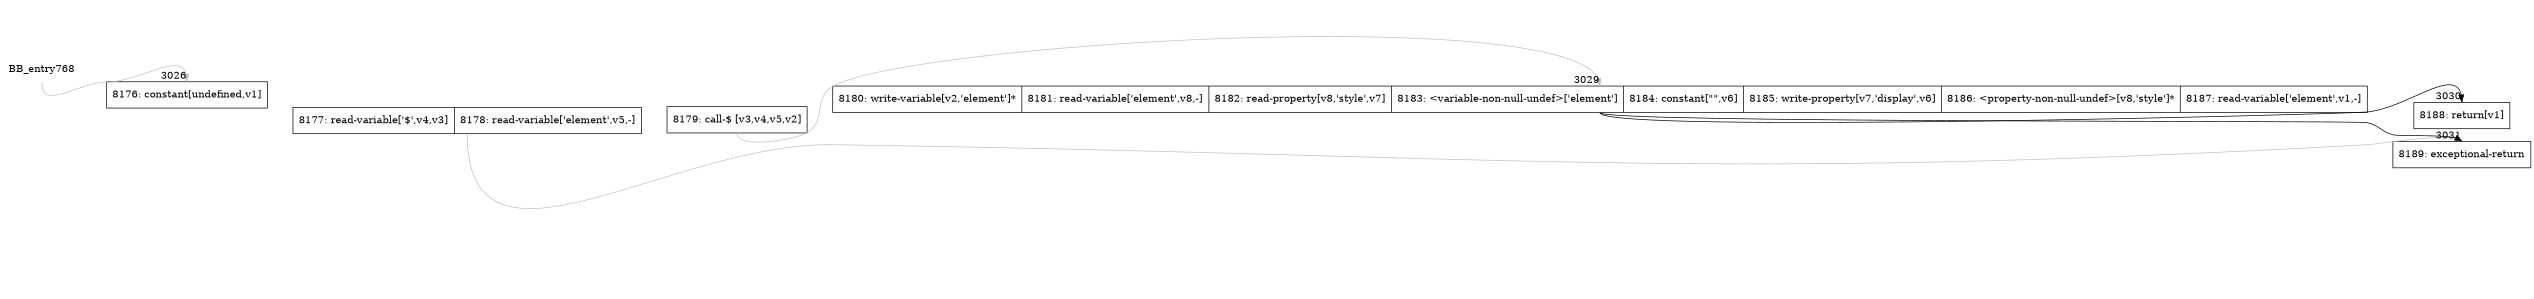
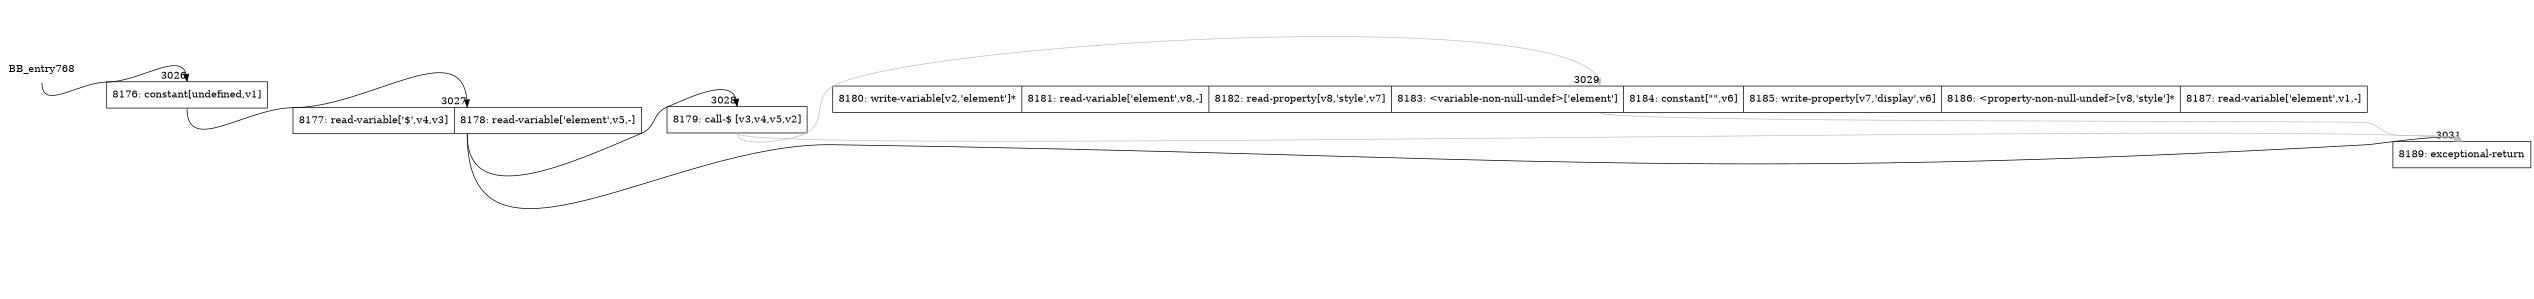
edge "BB_entry768" -> "8176: constant[undefined,v1]": color gray -> black
edge "8176: constant[undefined,v1]" -> "8177: read-variable['$',v4,v3]": added
node "8188: return[v1]": removed
edge "8180: write-variable[v2,'element']*" -> "8189: exceptional-return": color black -> gray
edge "8179: call-$ [v3,v4,v5,v2]" -> "8189: exceptional-return": added
edge "8177: read-variable['$',v4,v3]" -> "8179: call-$ [v3,v4,v5,v2]": added
edge "8177: read-variable['$',v4,v3]" -> "8189: exceptional-return": color gray -> black
